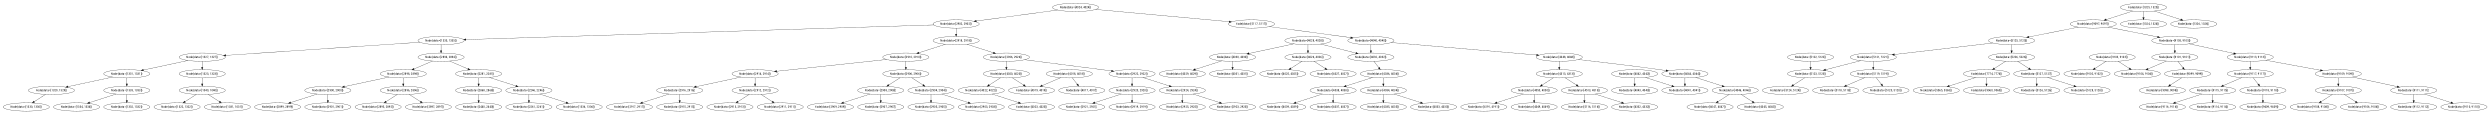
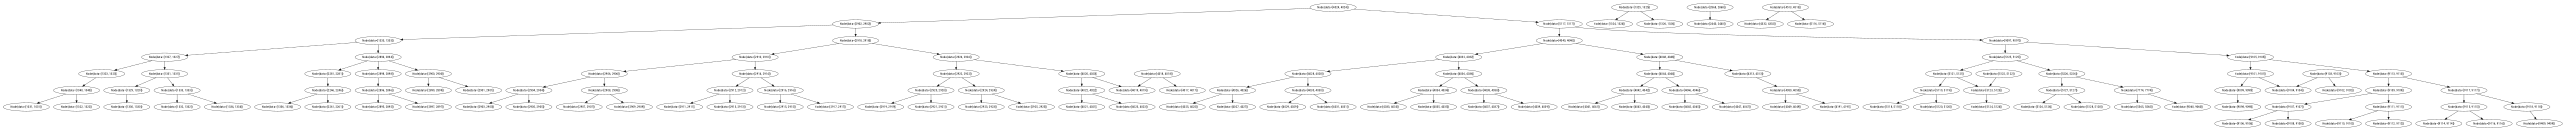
edge "Node{data=[1325, 1325]}" -> "Node{data=[9097, 9097]}": now "Node{data=[5117, 5117]}" -> "Node{data=[9097, 9097]}"
edge "Node{data=[4028, 4028]}" -> "Node{data=[4032, 4032]}": reversed
edge "Node{data=[2281, 2281]}" -> "Node{data=[2868, 2868]}": removed
edge "Node{data=[4313, 4313]}" -> "Node{data=[4513, 4513]}": removed
edge "Node{data=[4044, 4044]}" -> "Node{data=[4041, 4041]}": now "Node{data=[4044, 4044]}" -> "Node{data=[4042, 4042]}"
edge "Node{data=[2898, 2898]}" -> "Node{data=[2900, 2900]}": now "Node{data=[2894, 2894]}" -> "Node{data=[2900, 2900]}"
node "Node{data=[4021, 4021]}": added
